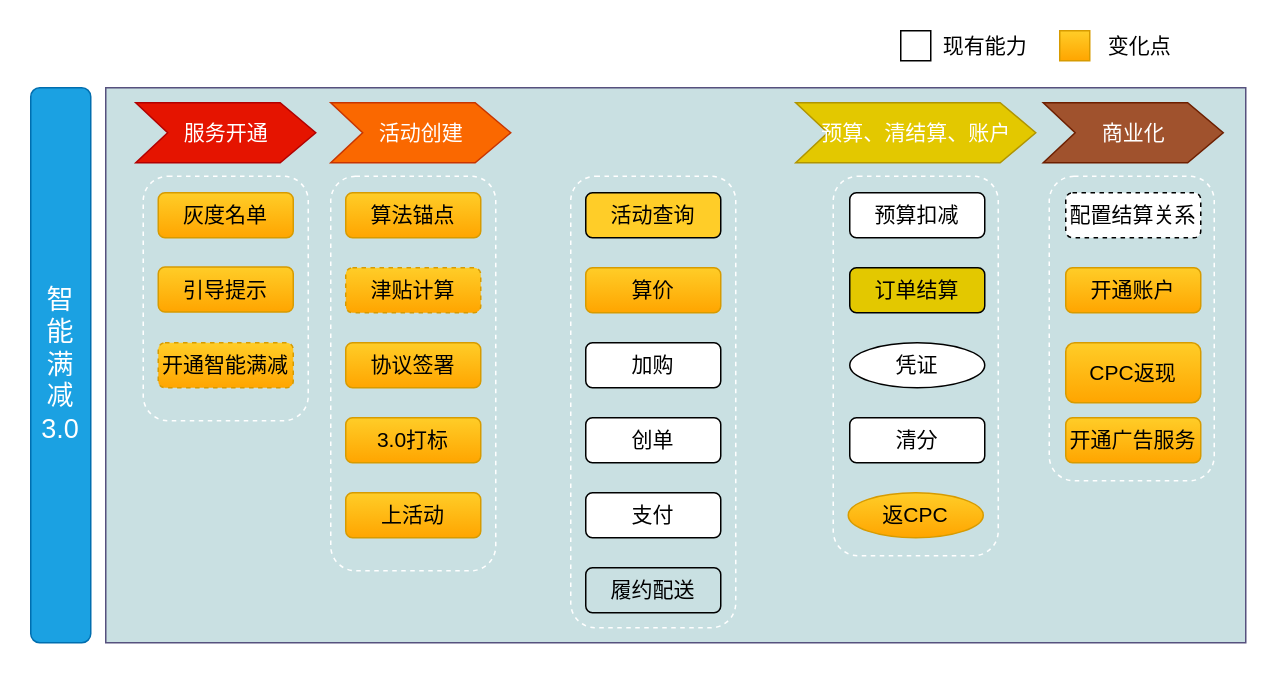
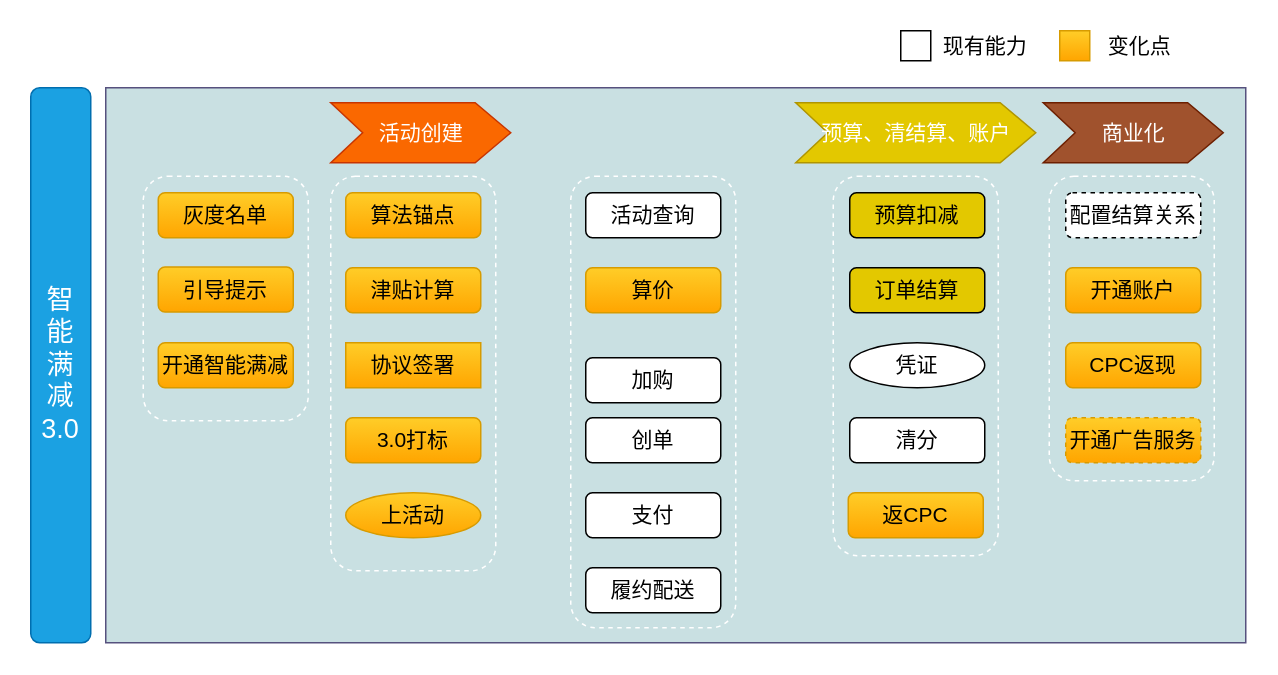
node "服务开通": removed
node "活动查询": fillcolor #ffcd28 -> #ffffff
node "预算扣减": fillcolor #ffffff -> #e3c800
node "津贴计算": style dashed -> solid
node "开通智能满减": style dashed -> solid
node "协议签署": shape rounded rectangle -> rectangle
node "加购": moved (653, 365) -> (653, 380)
node "CPC返现": size 135x60 -> 135x45
node "开通广告服务": style solid -> dashed
node "上活动": shape rounded rectangle -> ellipse
node "返CPC": shape ellipse -> rounded rectangle
node "履约配送": fillcolor #c9e0e2 -> #ffffff
